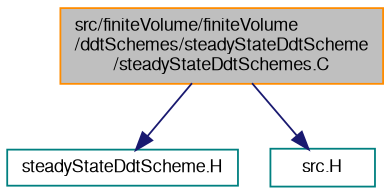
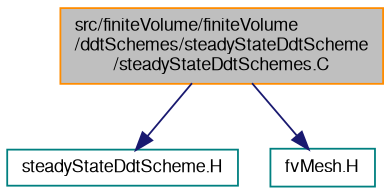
node "src.H": label "src.H" -> "fvMesh.H"
